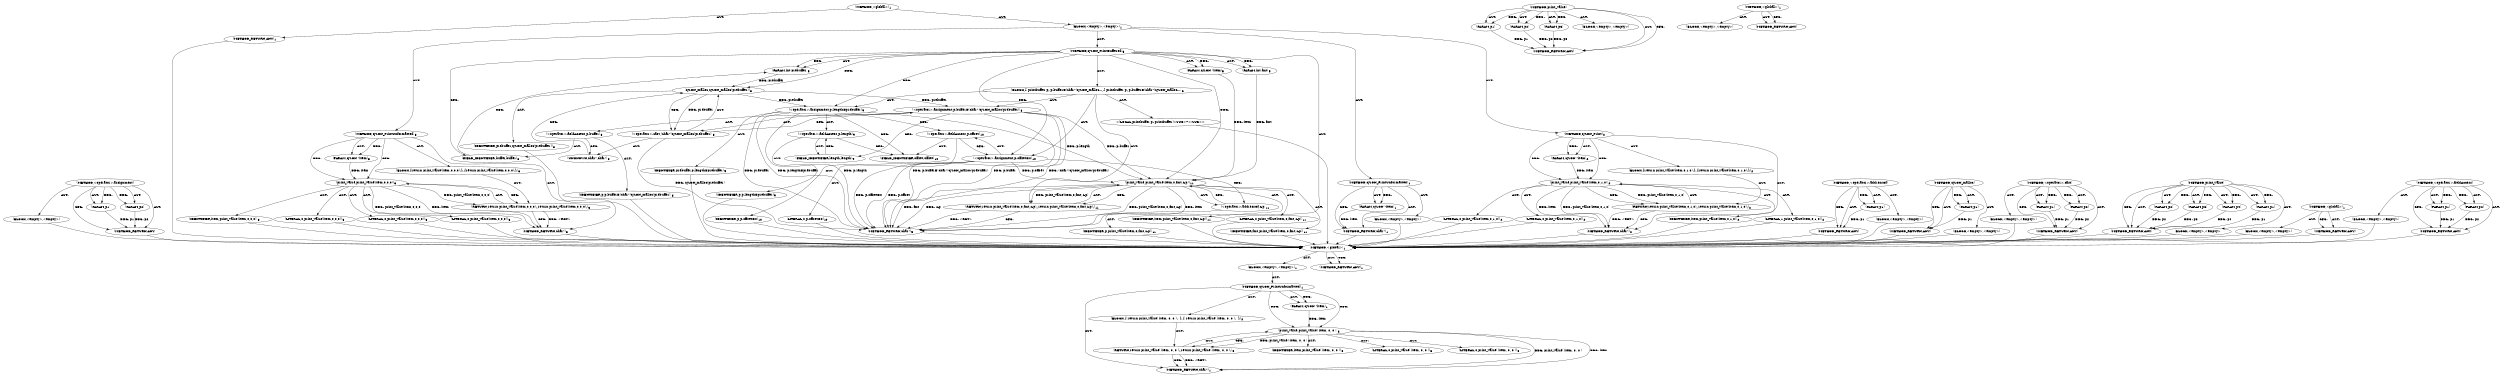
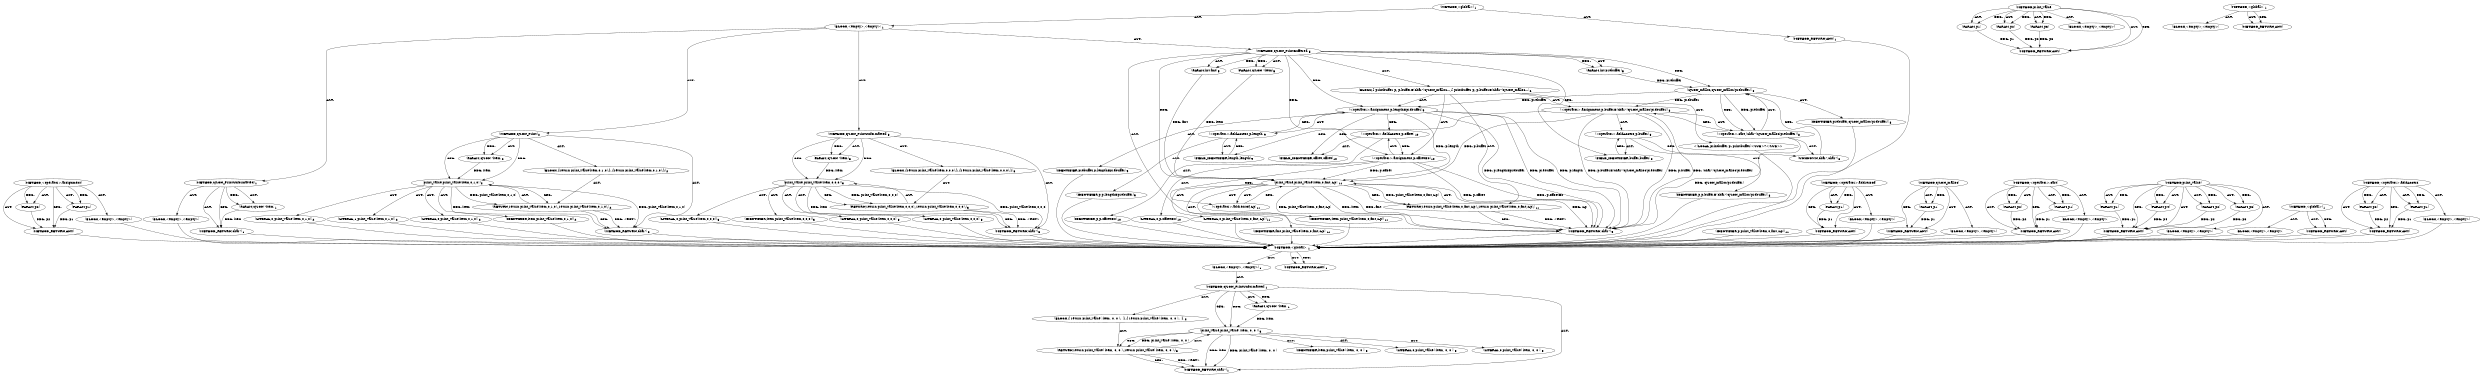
edge "(FIELD_IDENTIFIER,buffer,buffer)" -> "(PARAM,int prebuffer)": now "(FIELD_IDENTIFIER,buffer,buffer)" -> "(<operator>.fieldAccess,p.buffer)"
edge "(<operator>.fieldAccess,p.length)" -> "(FIELD_IDENTIFIER,offset,offset)": now "(<operator>.fieldAccess,p.length)" -> "(<operator>.assignment,p.length=prebuffer)"
edge "(<operator>.addressOf,&p)" -> "(IDENTIFIER,p,print_value(item,0,fmt,&p))": removed, label "AST:"
